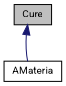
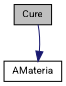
edge "AMateria" -> "Cure": reversed
